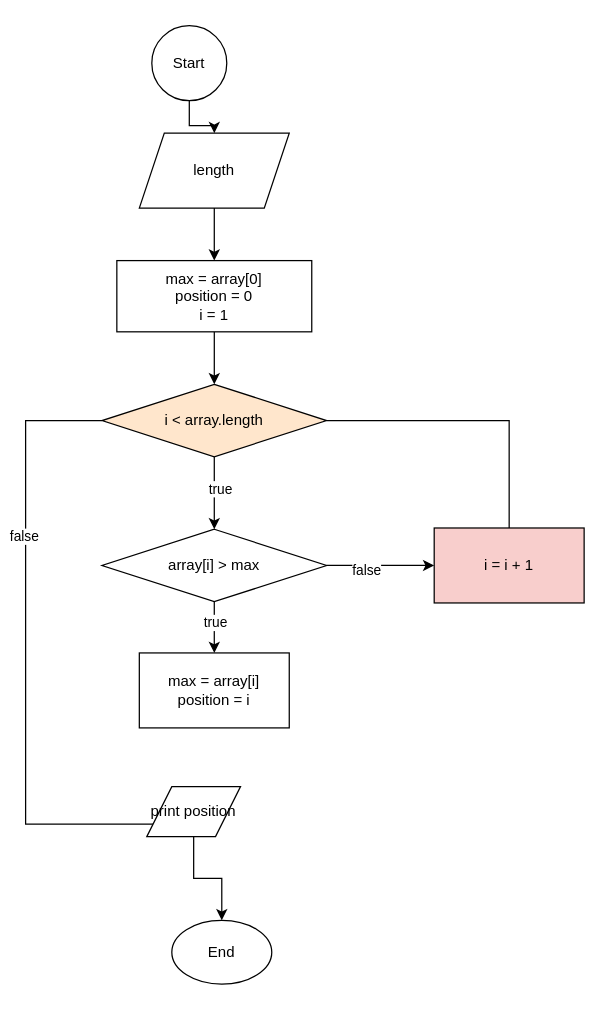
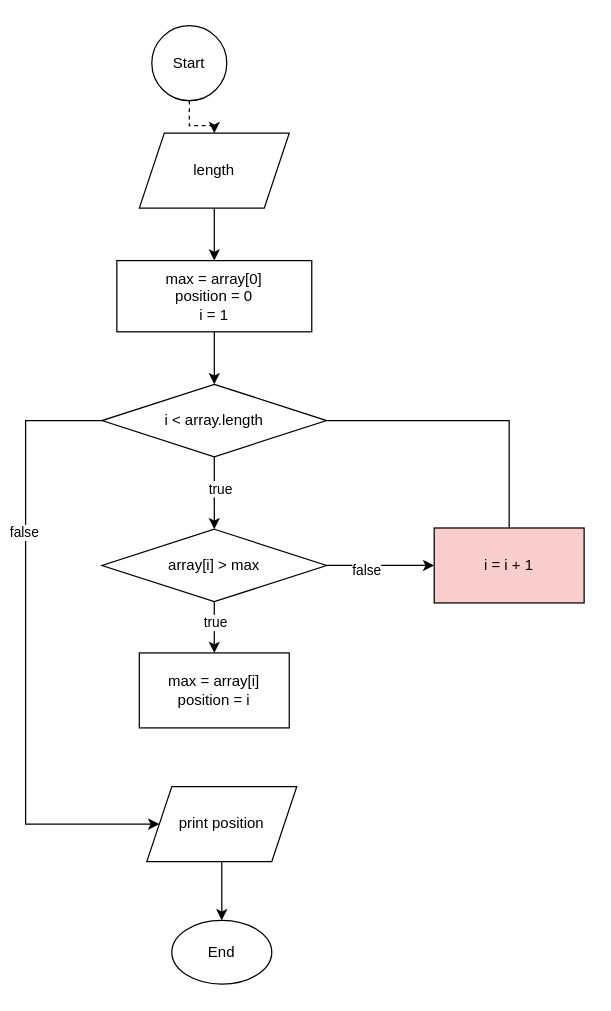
edge "Start" -> "length": style solid -> dashed
node "i < array.length": fillcolor #ffe6cc -> #ffffff
node "print position": size 94x50 -> 150x75
